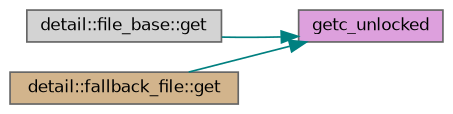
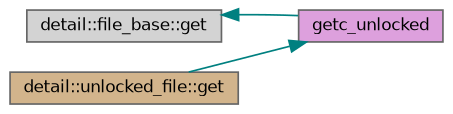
edge "detail::file_base::get" -> "getc_unlocked": reversed
node "detail::fallback_file::get": label "detail::fallback_file::get" -> "detail::unlocked_file::get"
